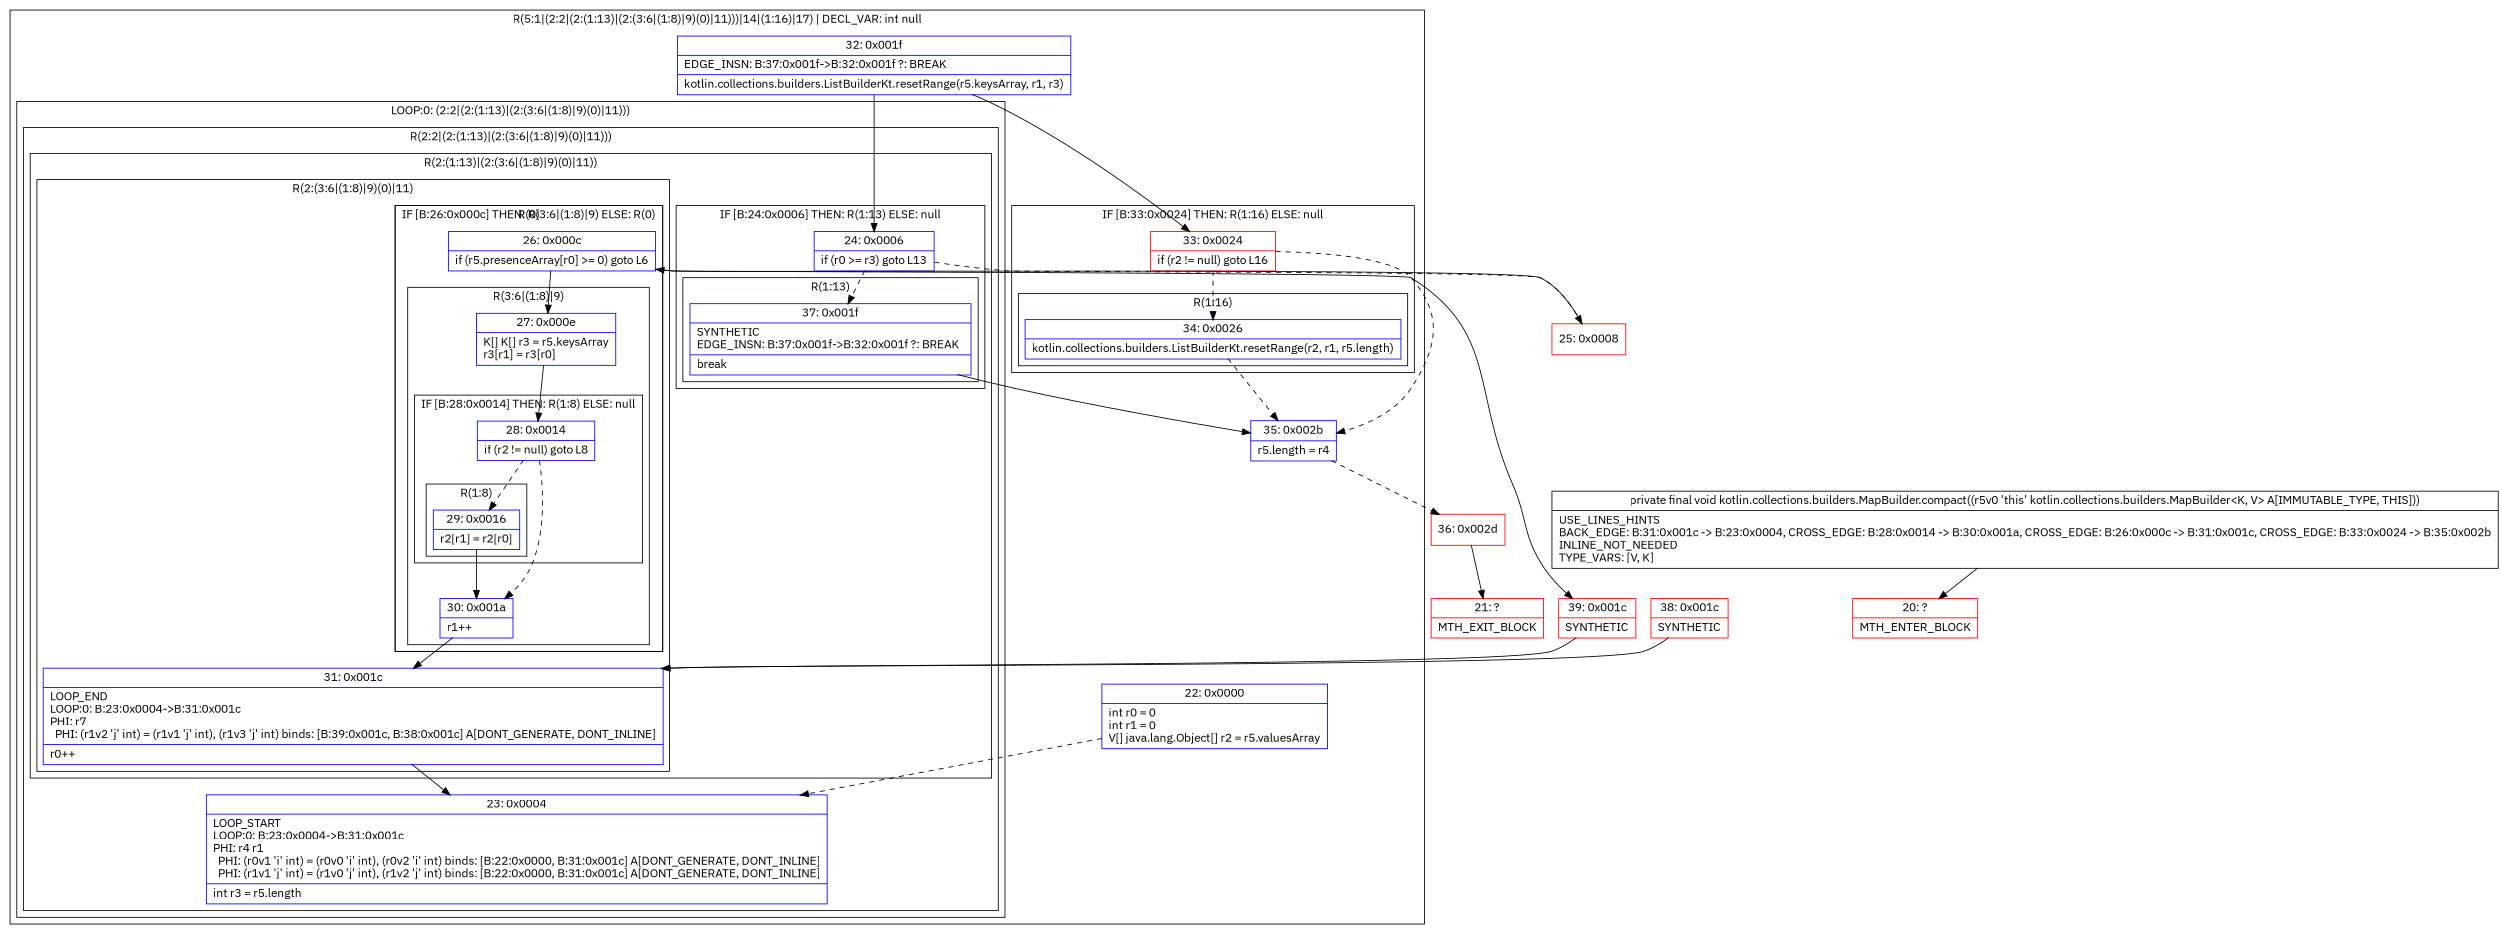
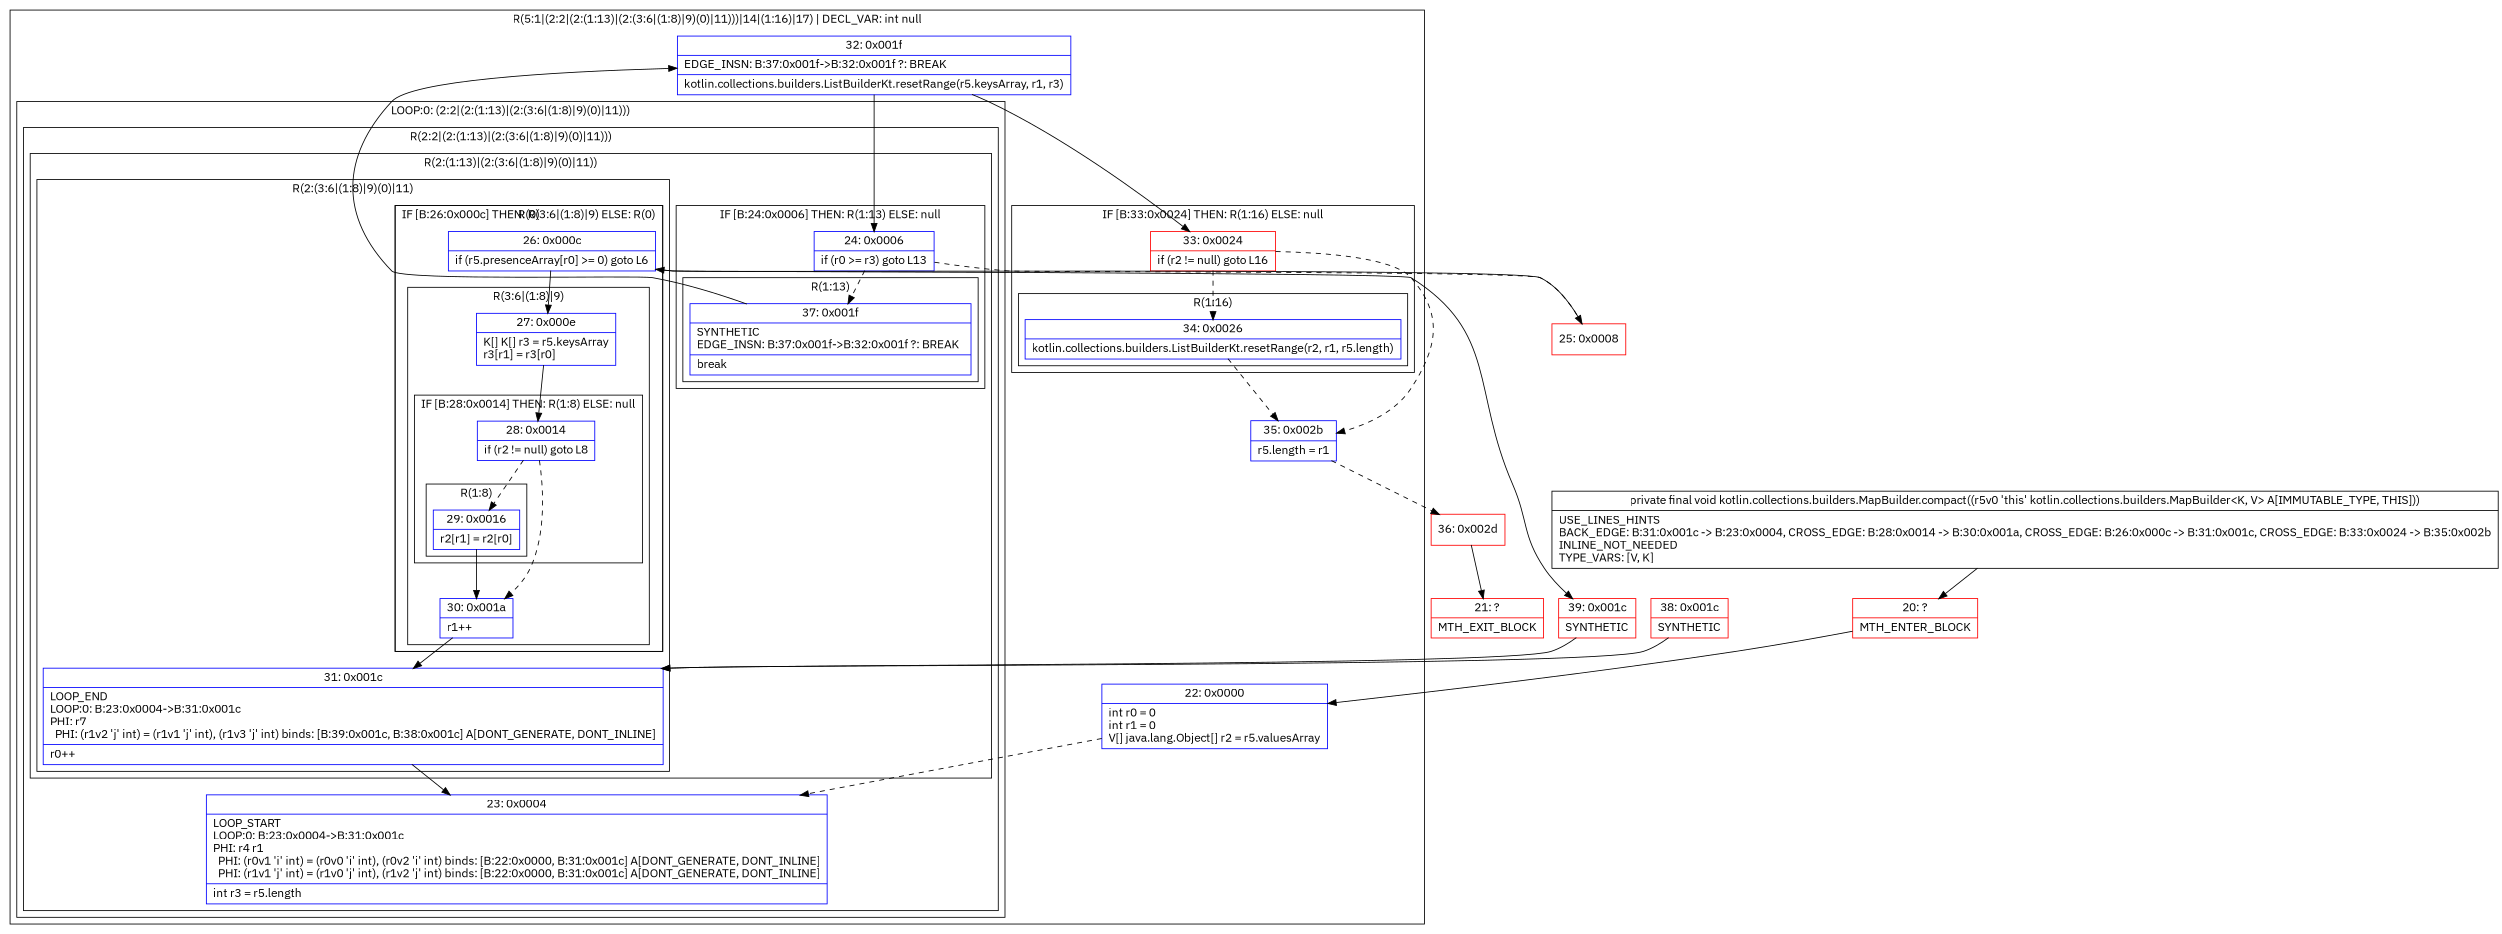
edge "37: 0x001f" -> "35: 0x002b": now "37: 0x001f" -> "32: 0x001f"
node "35: 0x002b": text "r5.length = r4" -> "r5.length = r1"
edge "20: ?" -> "22: 0x0000": added
